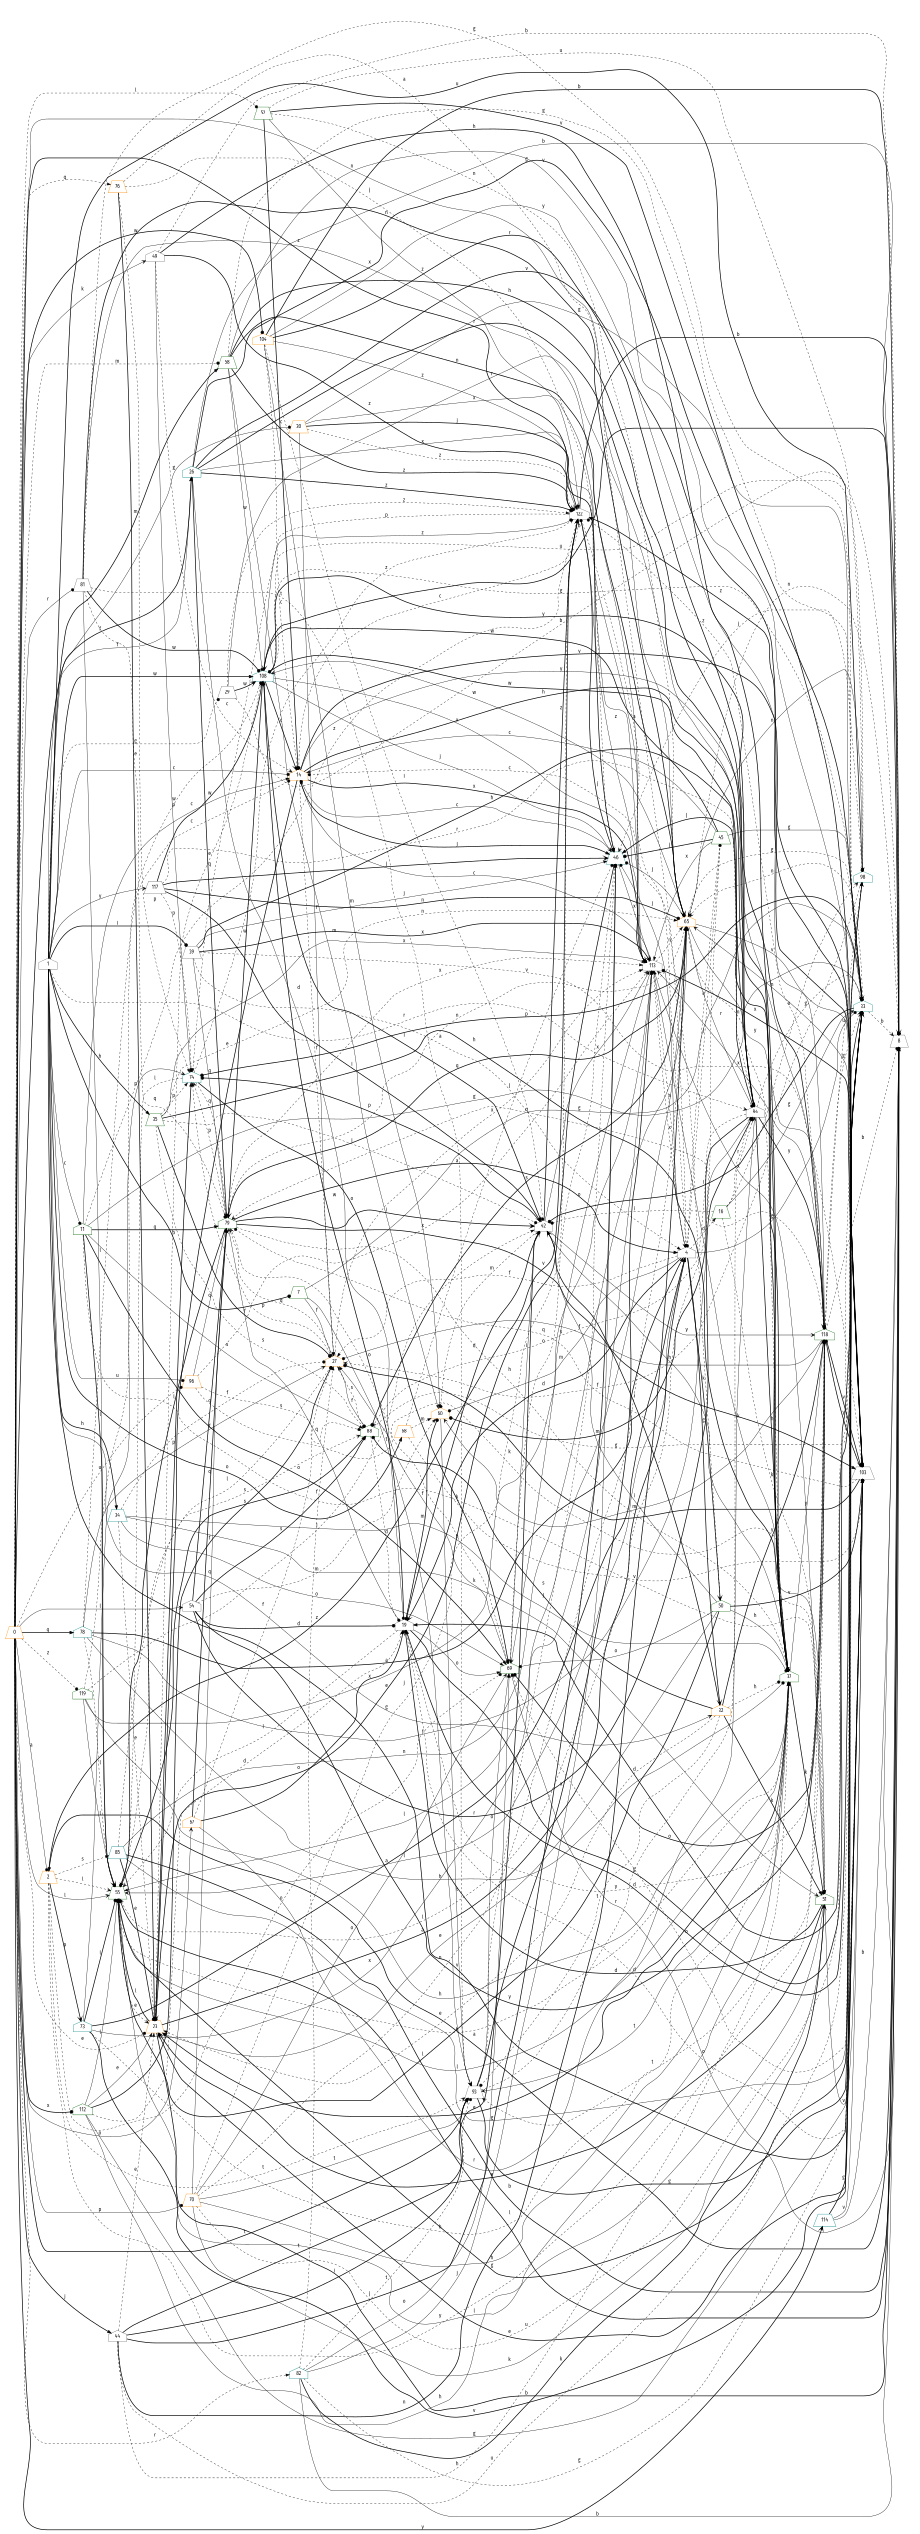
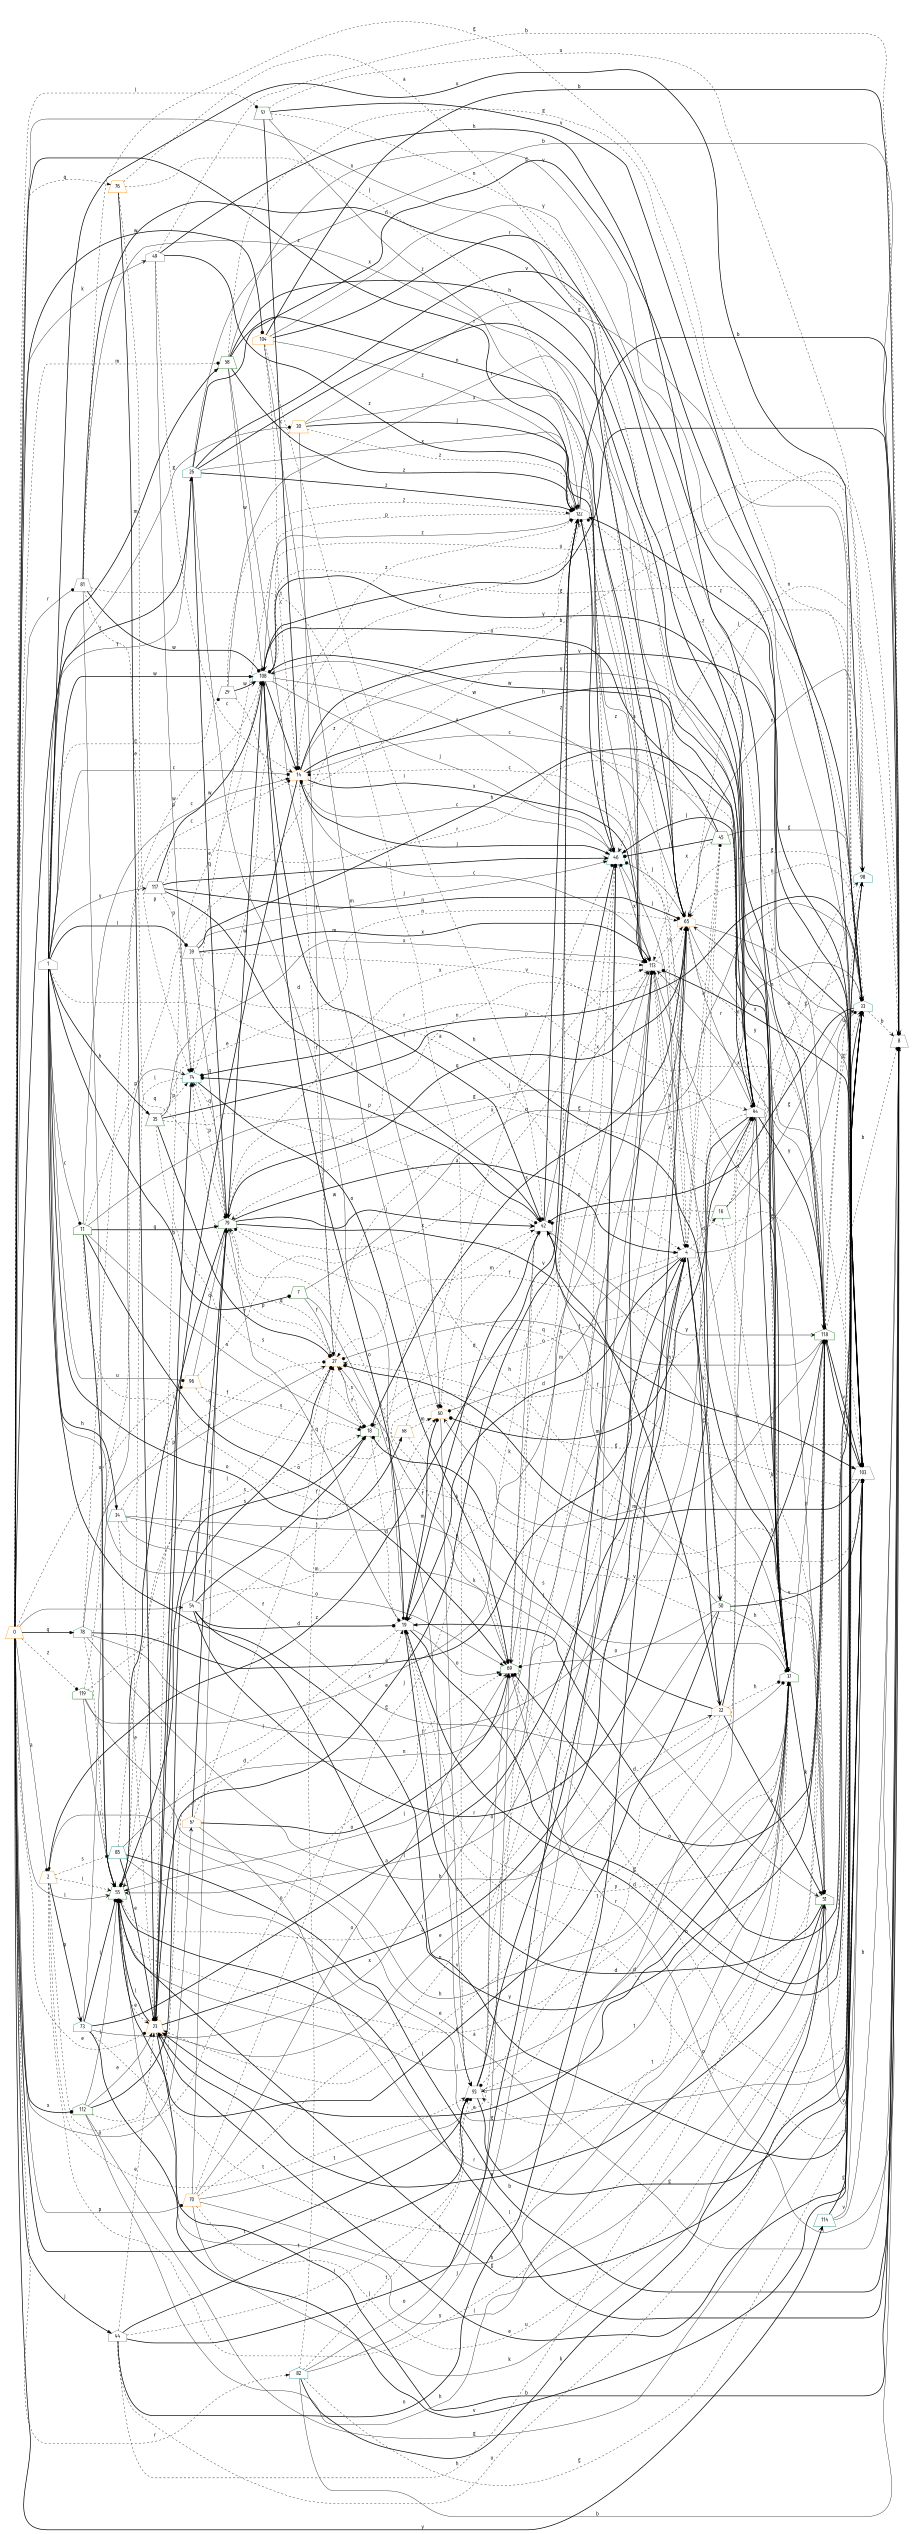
edge "1" -> "98": arrowhead dot -> vee
edge "45" -> "108": label "w" -> "o"
edge "45" -> "113": style solid -> dashed
node "88": label "88" -> "18"
edge "70" -> "79": label "q" -> "r"
edge "67" -> "19": now "67" -> "69"
edge "44" -> "42": style bold -> dashed
edge "8" -> "2": style bold -> solid
